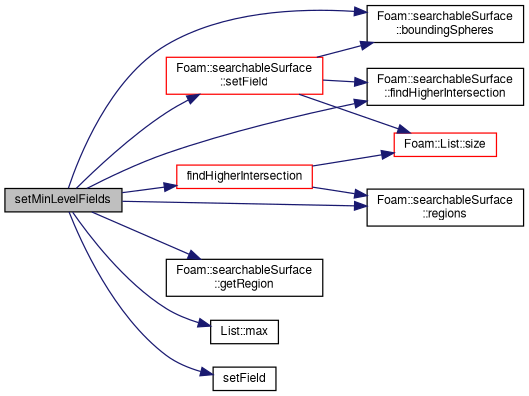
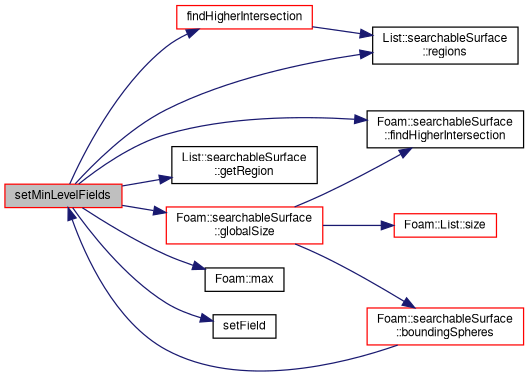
node "Foam::searchableSurface ::boundingSpheres": color black -> red
edge "setMinLevelFields" -> "Foam::searchableSurface ::boundingSpheres": reversed
node "Foam::searchableSurface ::setField": label "Foam::searchableSurface ::setField" -> "Foam::searchableSurface ::globalSize"
edge "findHigherIntersection" -> "Foam::List::size": removed
node "setMinLevelFields": color black -> red
node "Foam::searchableSurface ::regions": label "Foam::searchableSurface ::regions" -> "List::searchableSurface ::regions"
node "Foam::searchableSurface ::getRegion": label "Foam::searchableSurface ::getRegion" -> "List::searchableSurface ::getRegion"
node "List::max": label "List::max" -> "Foam::max"
